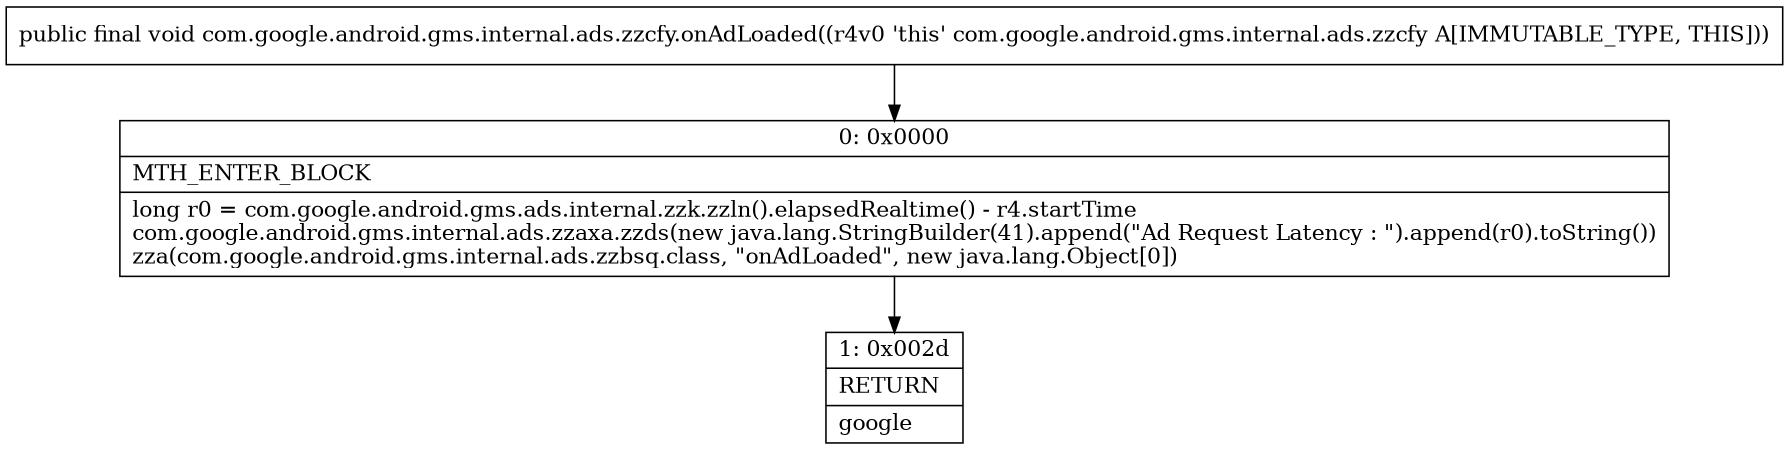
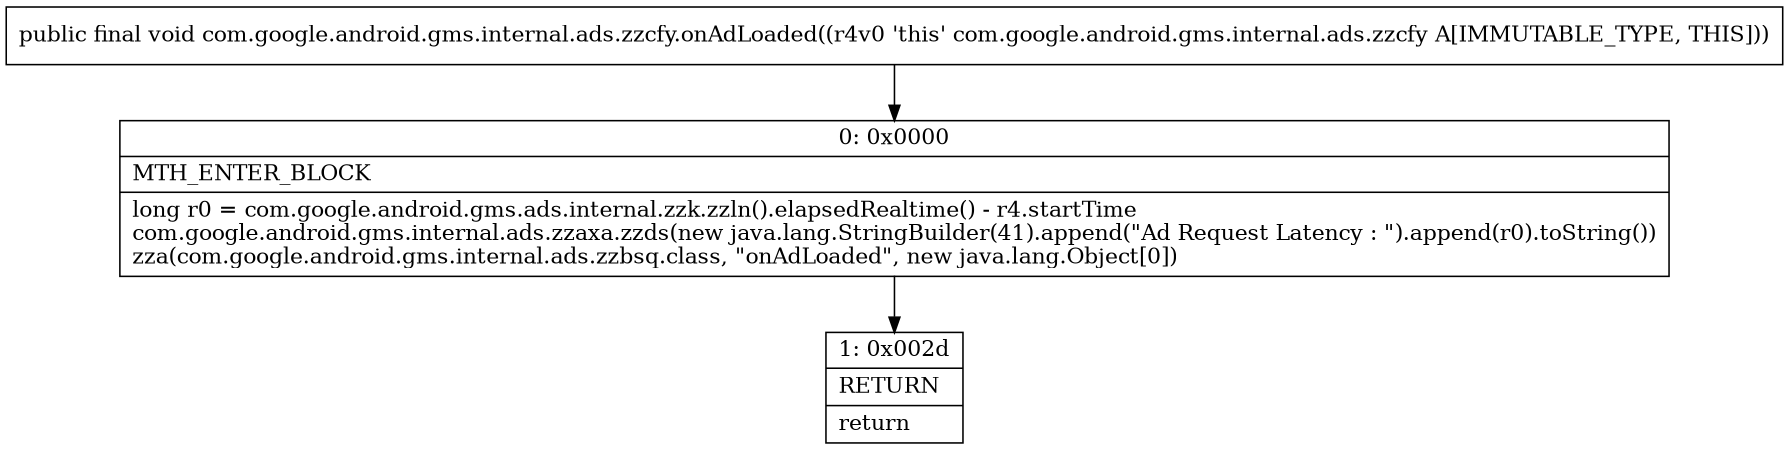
node "1: 0x002d": text "google" -> "return"
